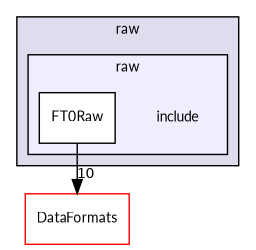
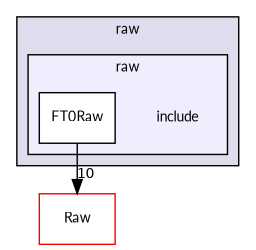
node "DataFormats": label "DataFormats" -> "Raw"
